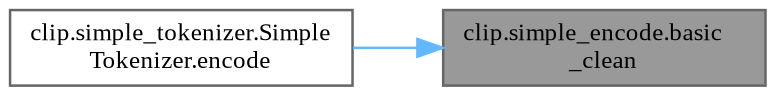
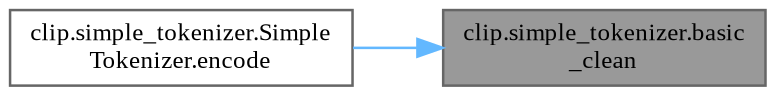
node "clip.simple_encode.basic _clean": label "clip.simple_encode.basic _clean" -> "clip.simple_tokenizer.basic _clean"
